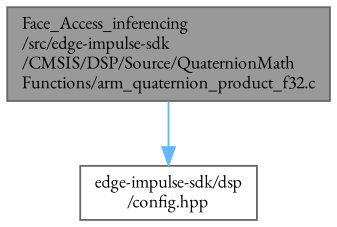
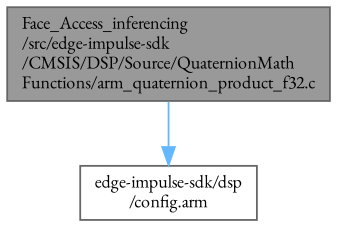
node "edge-impulse-sdk/dsp /config.hpp": label "edge-impulse-sdk/dsp /config.hpp" -> "edge-impulse-sdk/dsp /config.arm"
